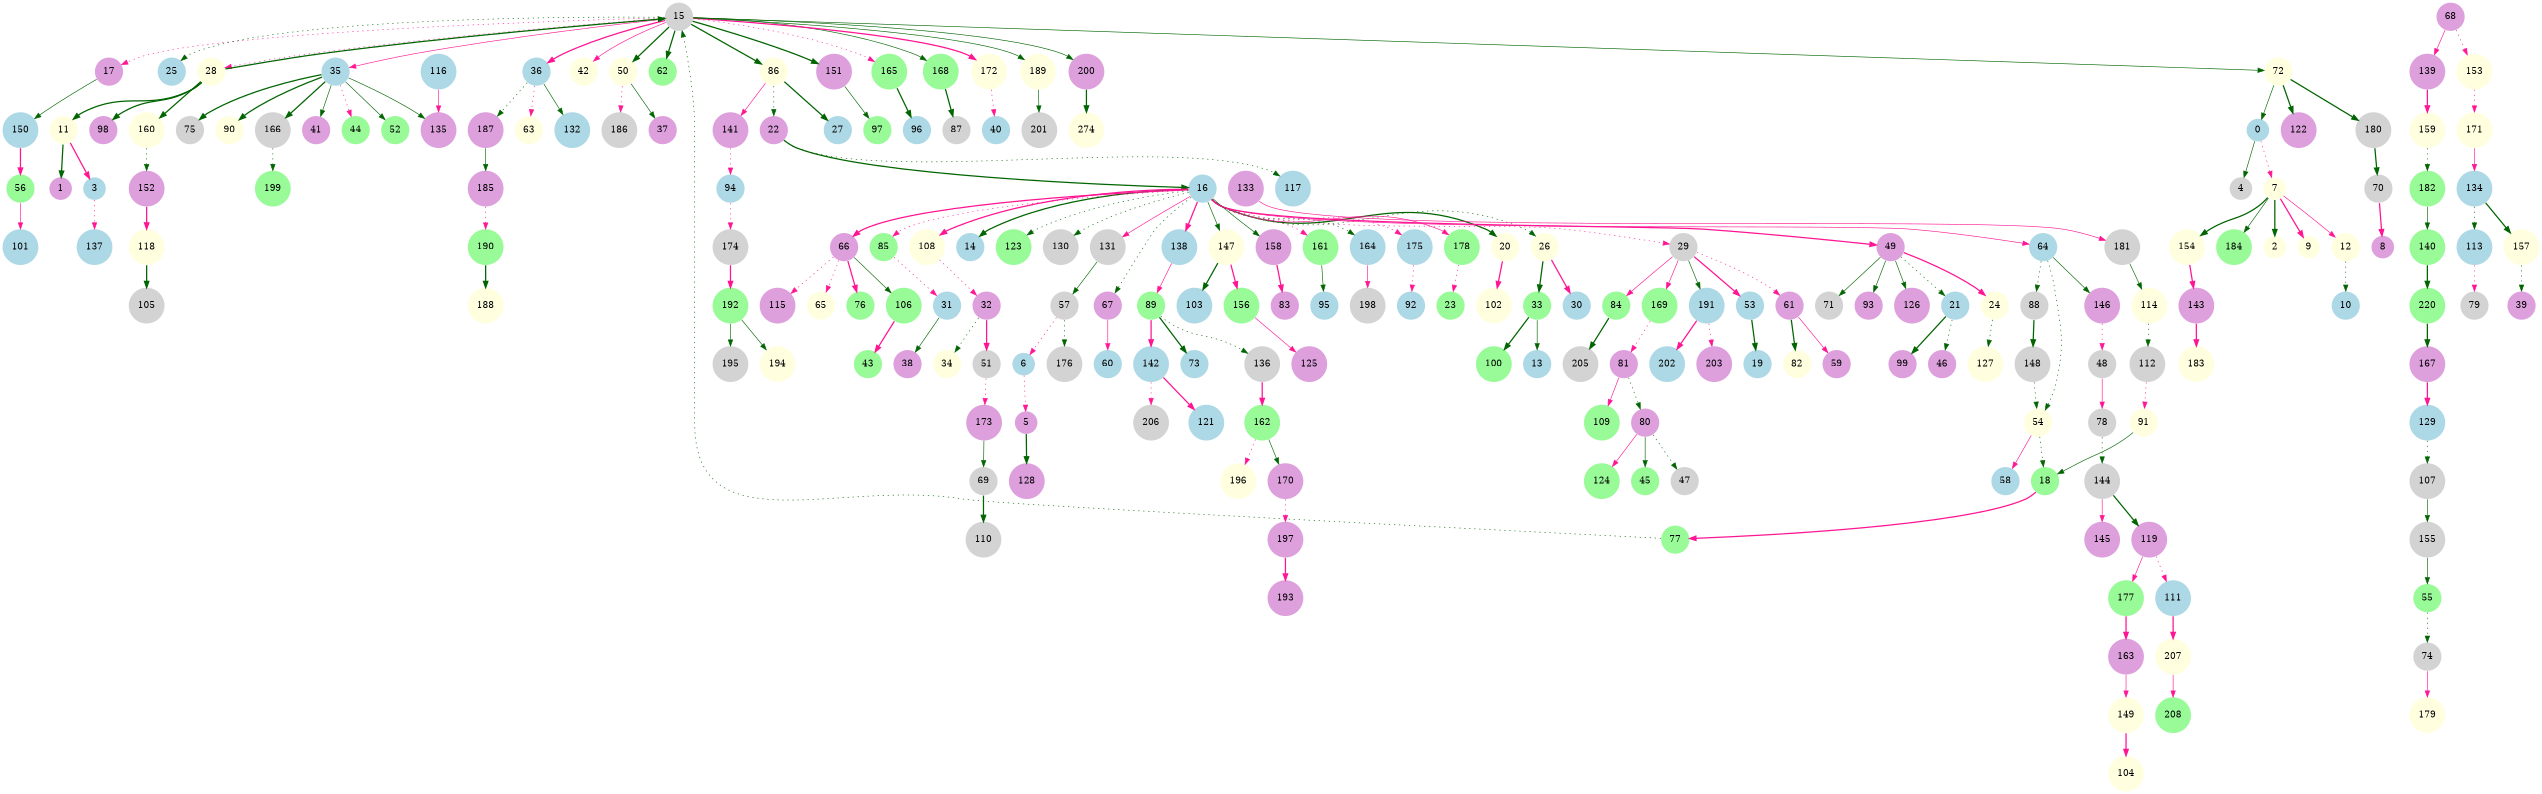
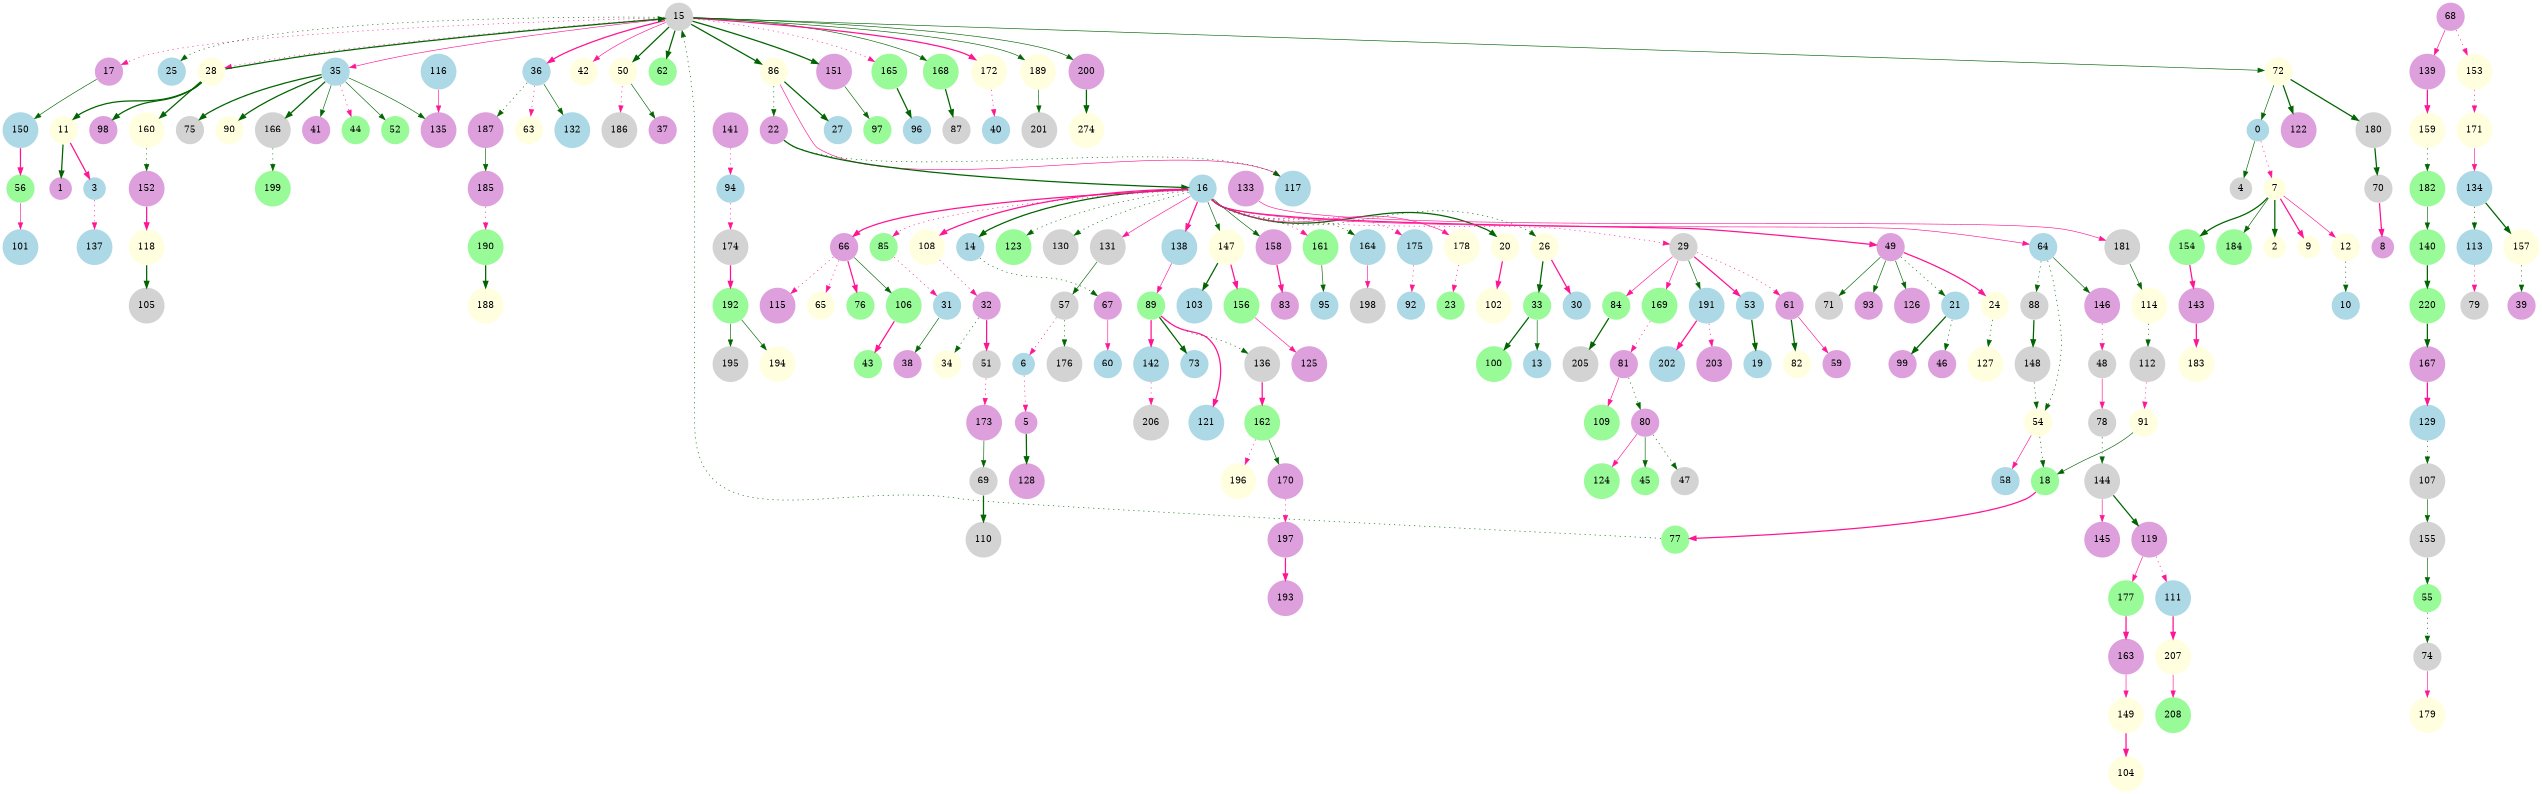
edge "86" -> "141": now "86" -> "117"
edge "16" -> "67": now "14" -> "67"
node "178": fillcolor palegreen -> lightyellow
node "154": fillcolor lightyellow -> palegreen
edge "142" -> "121": now "89" -> "121"
